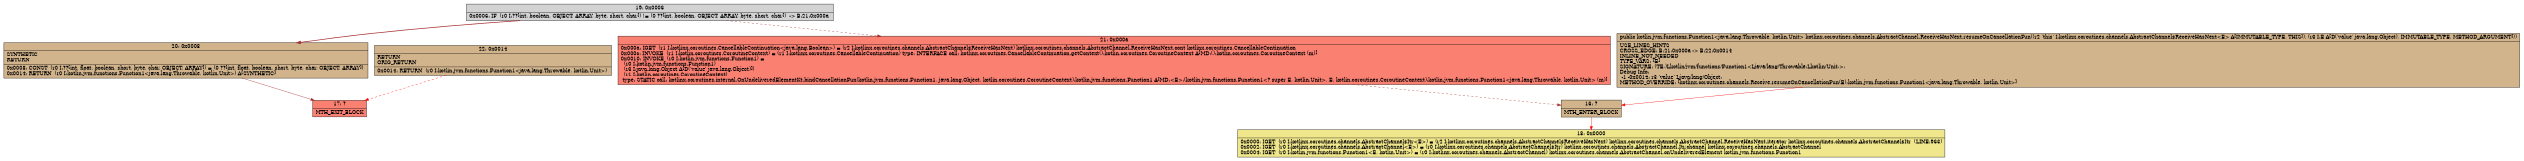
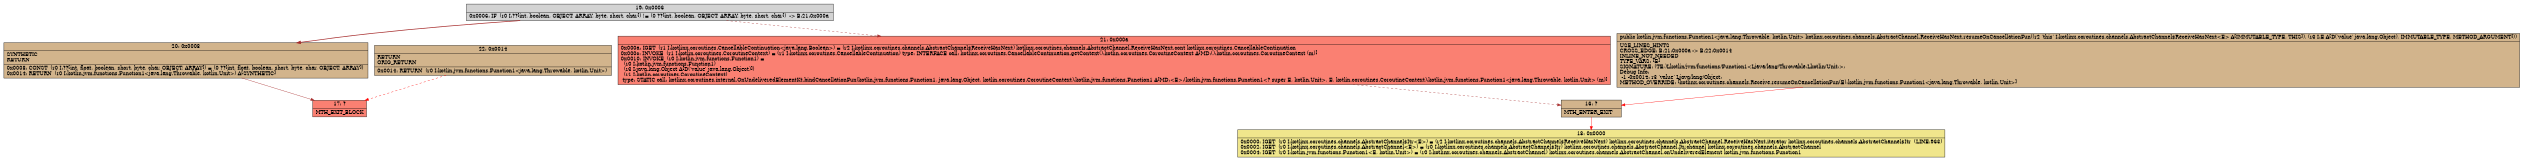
node "16: ?": text "MTH_ENTER_BLOCK" -> "MTH_ENTER_EXIT"
